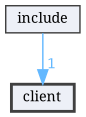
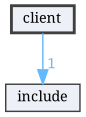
edge "include" -> "client": reversed
